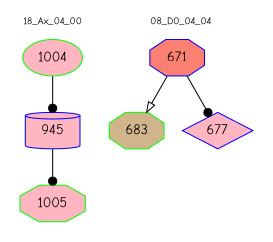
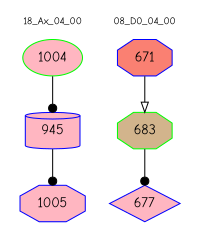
cluster "08_D0_04_04": label "08_D0_04_04" -> "08_D0_04_00"
edge "671" -> "677": now "683" -> "677"
node "1005": color green -> blue
